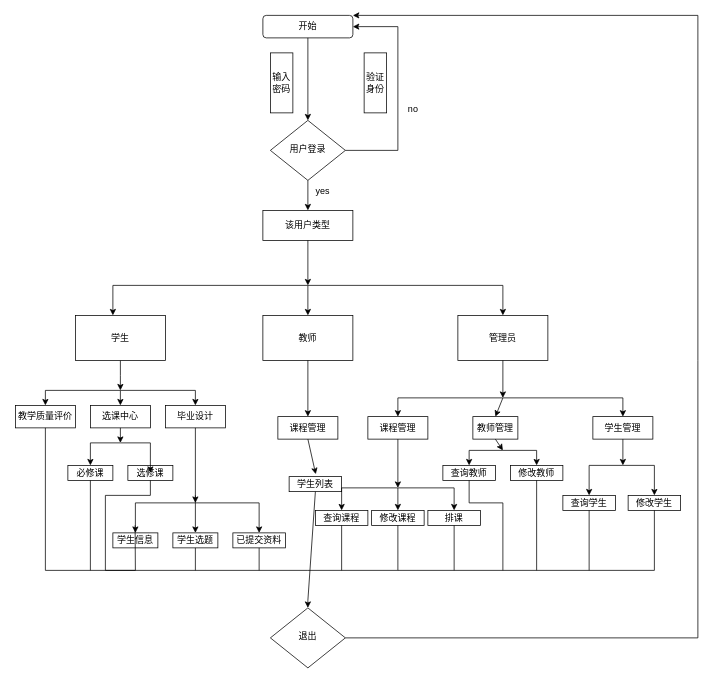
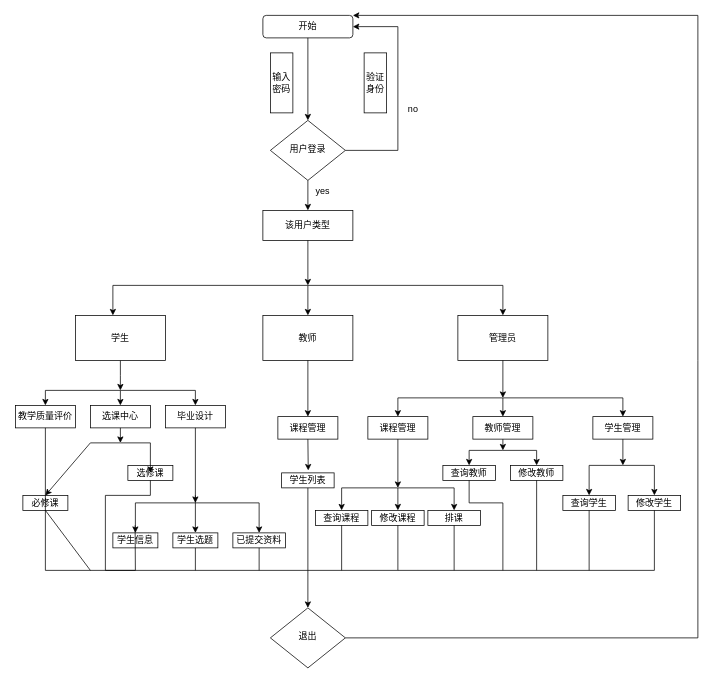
node "教师管理": size 45x23 -> 60x23
node "必修课": moved (90, 473) -> (45, 503)
node "学生列表": moved (315, 484) -> (308, 480)
